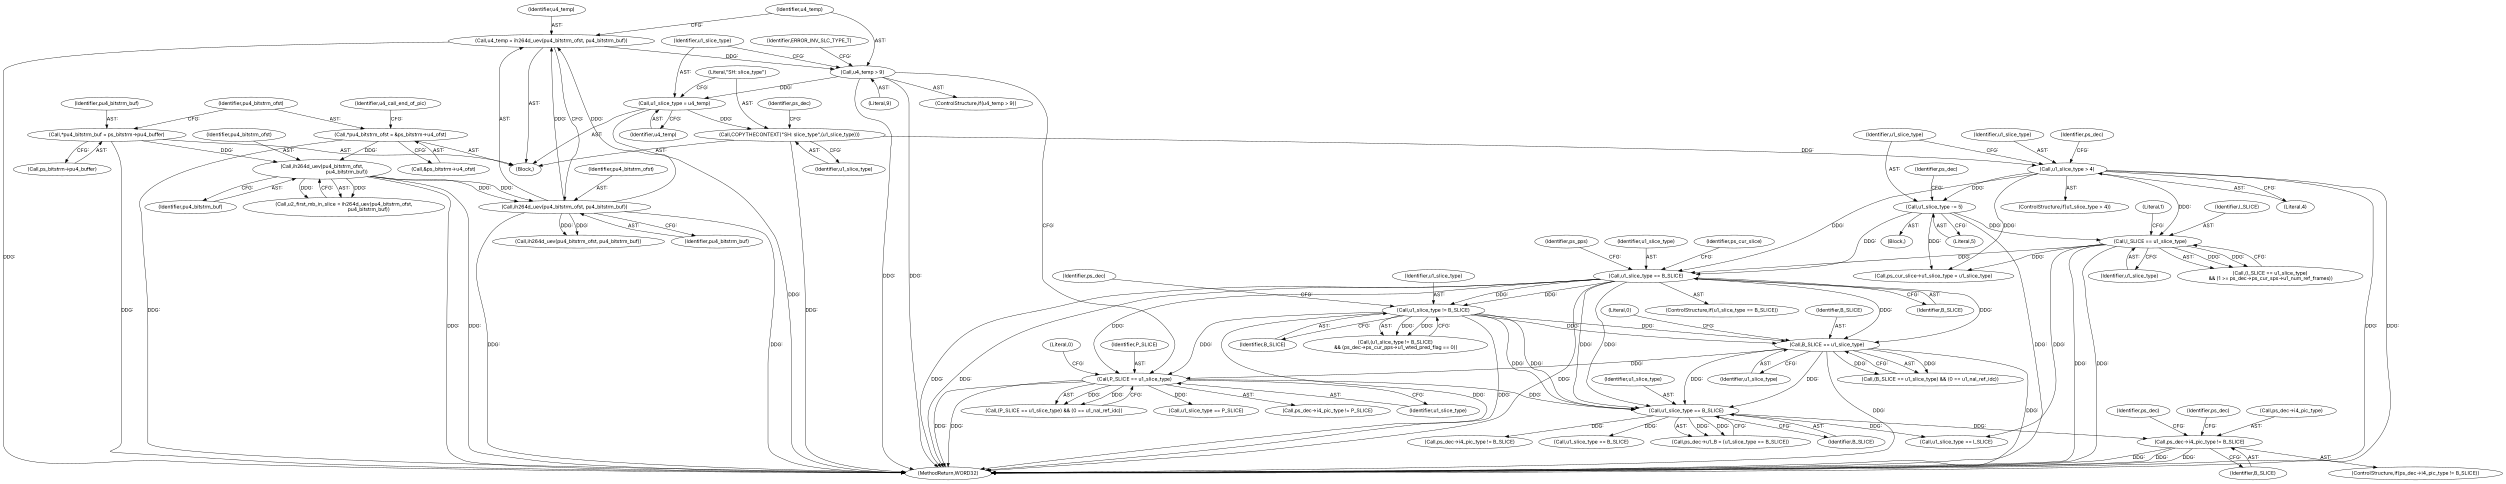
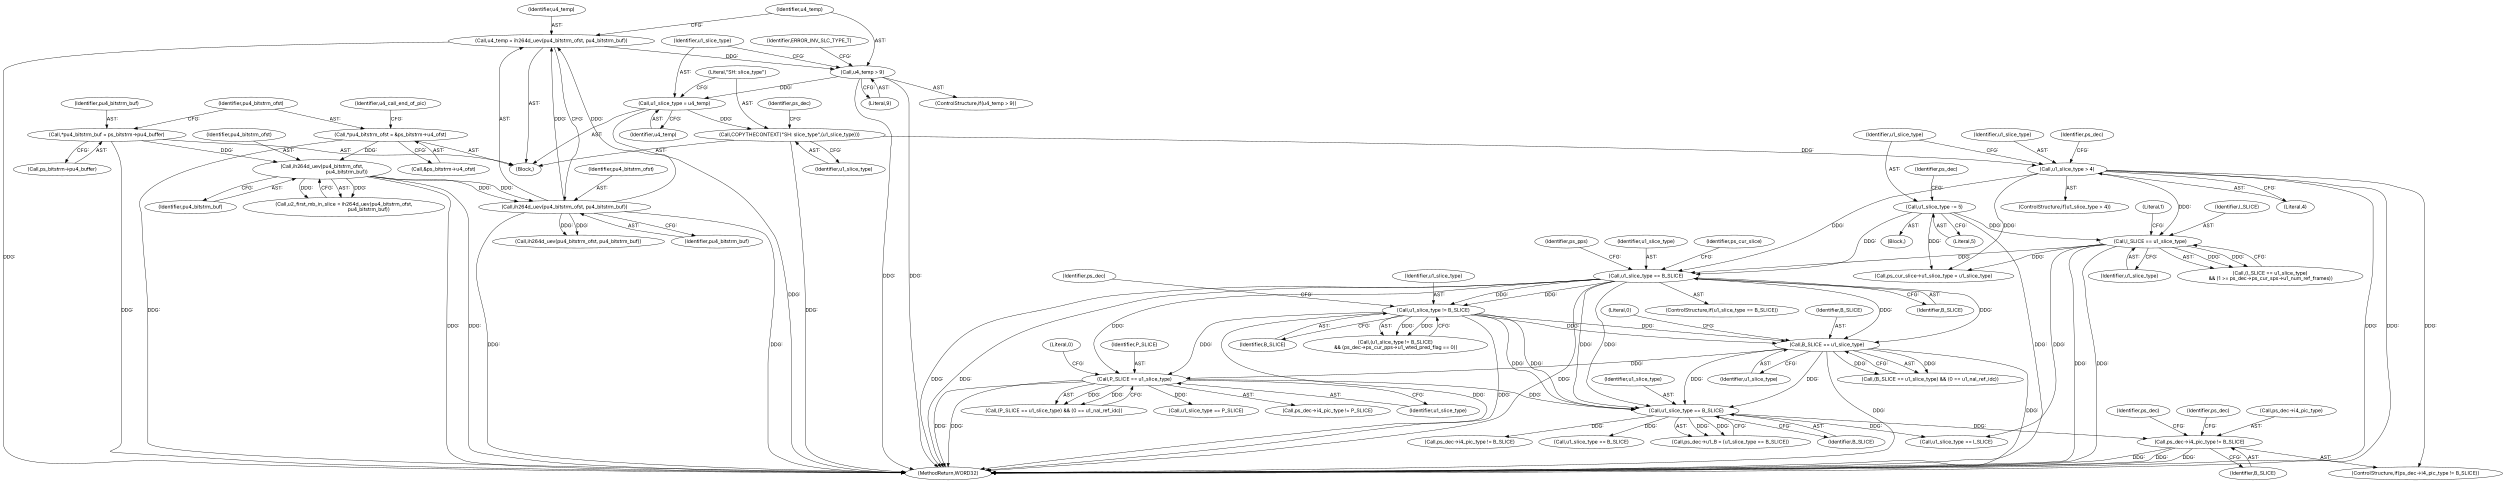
edge "(Call,u1_slice_type > 4)" -> "(Call,u1_slice_type -= 5)": now "(Call,u1_slice_type > 4)" -> "(ControlStructure,if(ps_dec->i4_pic_type != B_SLICE))"
edge "(Call,u4_temp > 9)" -> "(Call,P_SLICE == u1_slice_type)": now "(Call,u4_temp > 9)" -> "(Literal,9)"
